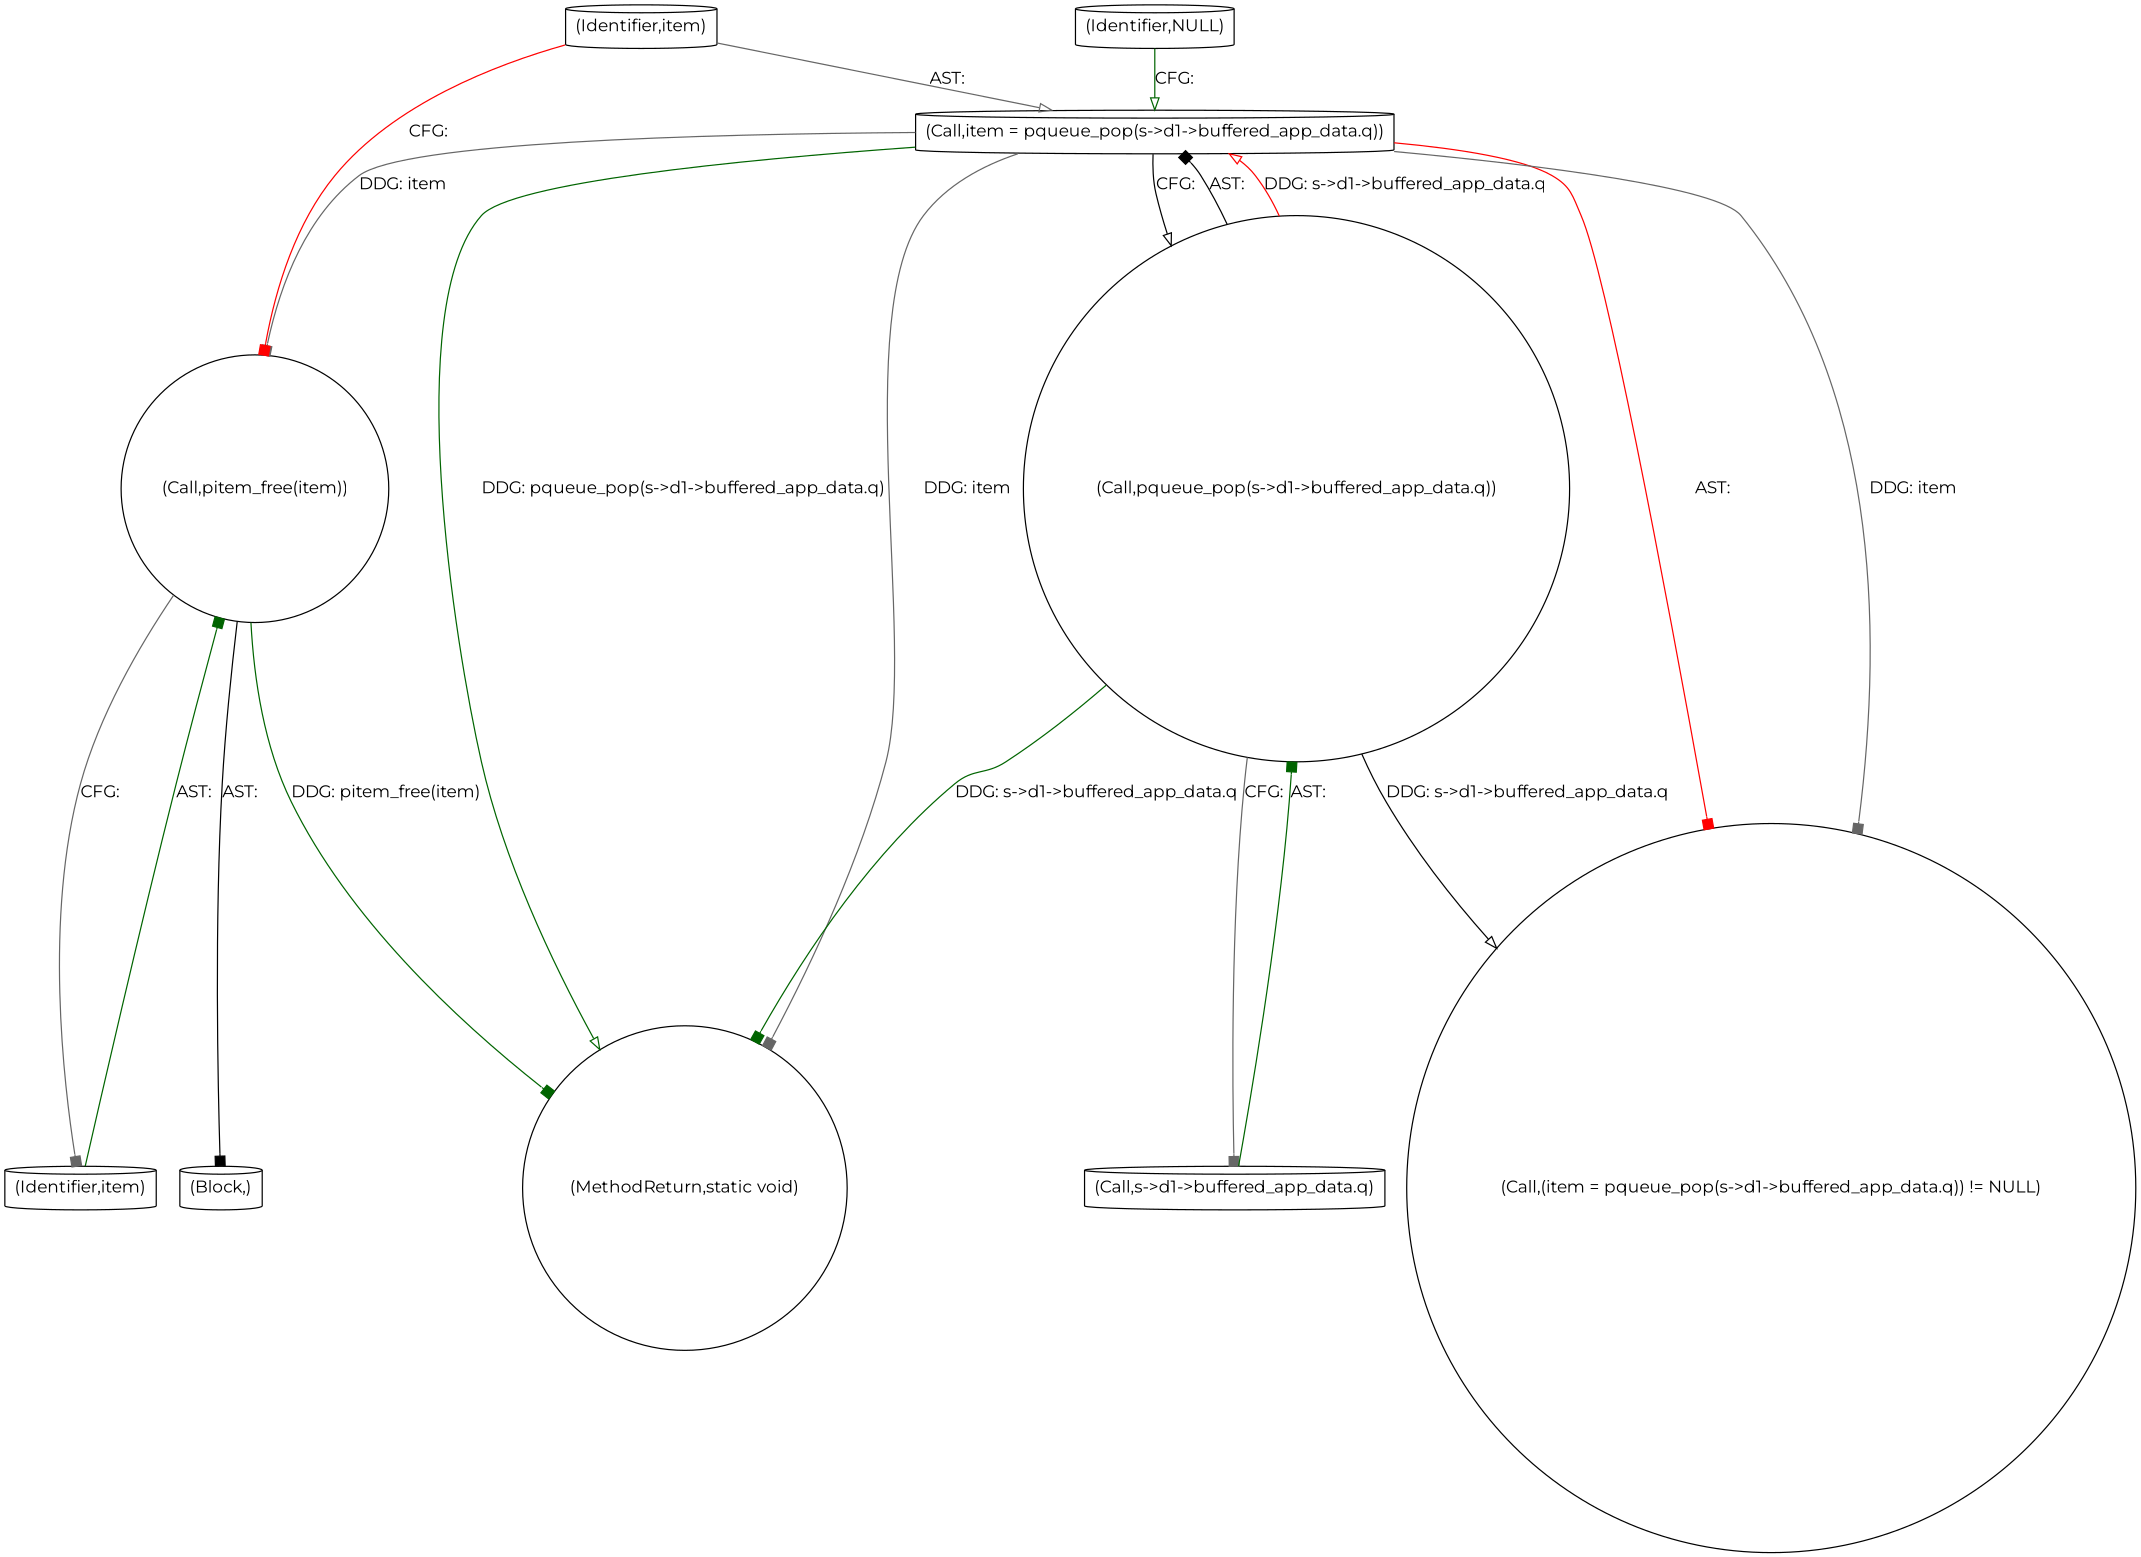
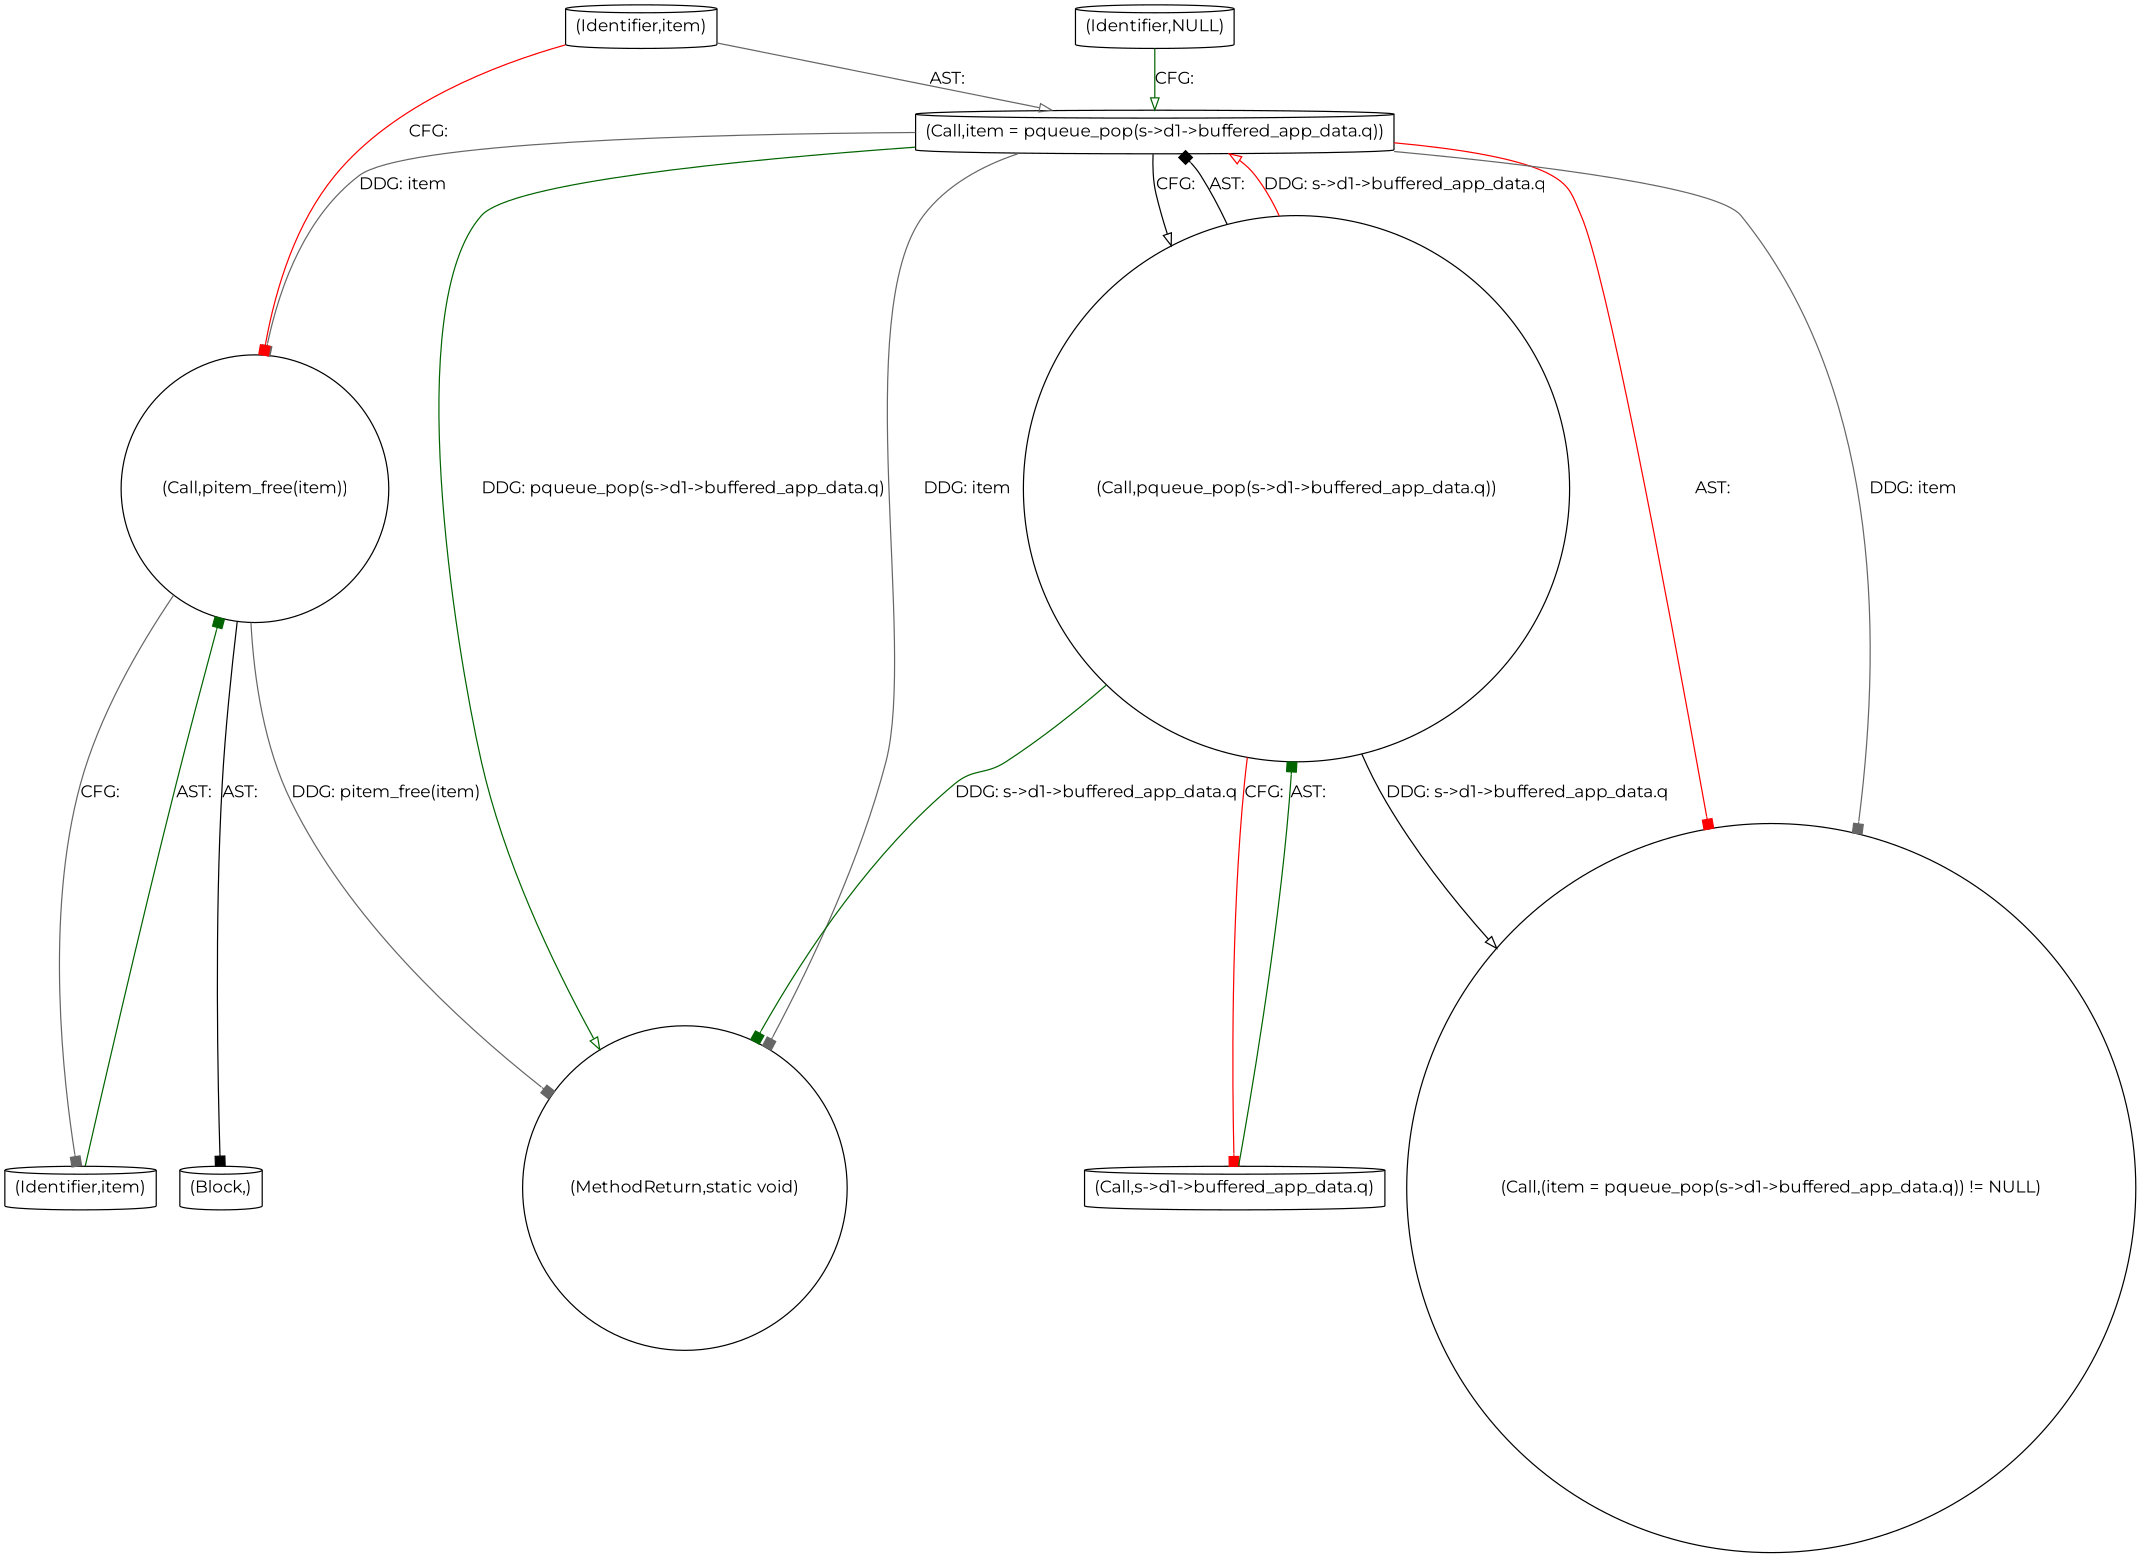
edge "(Call,pitem_free(item))" -> "(MethodReturn,static void)": color darkgreen -> gray40
edge "(Call,pqueue_pop(s->d1->buffered_app_data.q))" -> "(Call,s->d1->buffered_app_data.q)": color gray40 -> red
